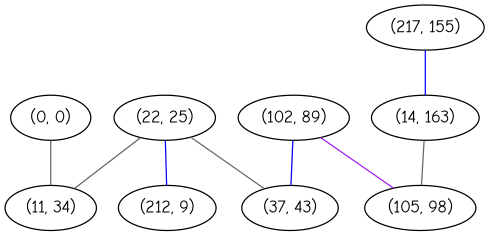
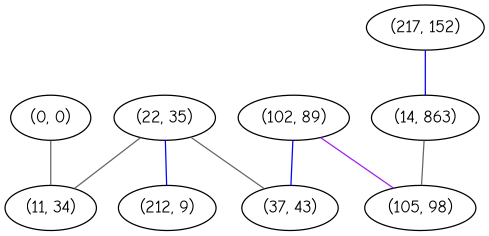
node "(217, 155)": label "(217, 155)" -> "(217, 152)"
node "(22, 25)": label "(22, 25)" -> "(22, 35)"
node "(14, 163)": label "(14, 163)" -> "(14, 863)"
